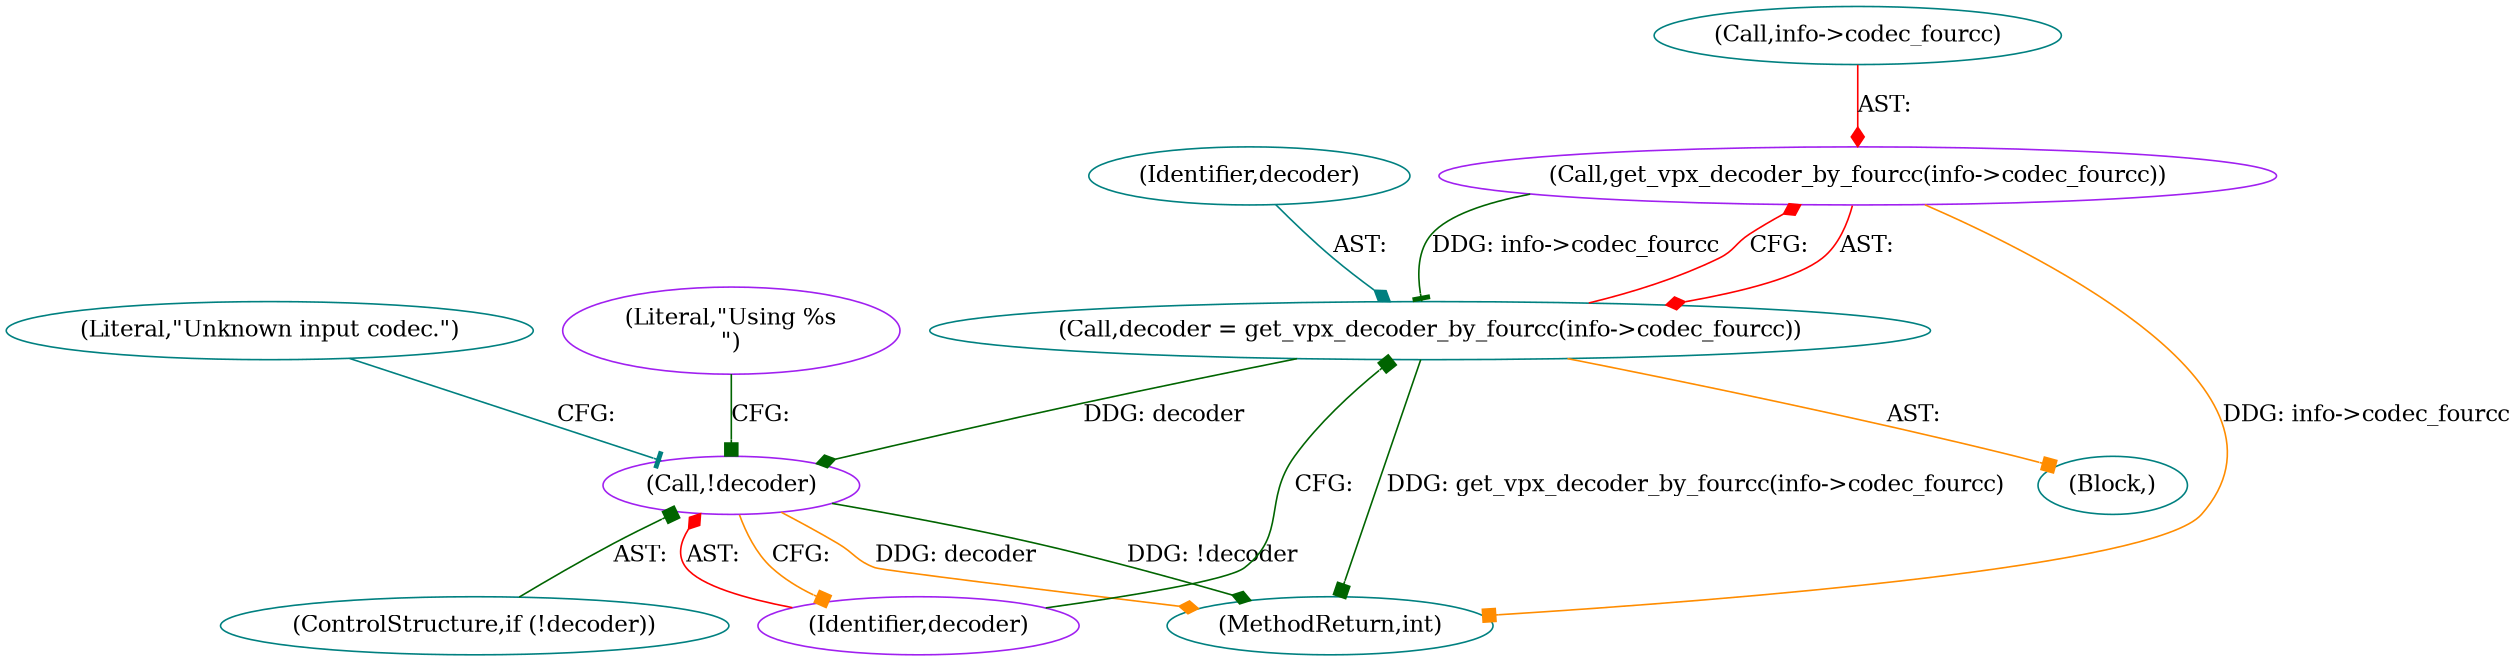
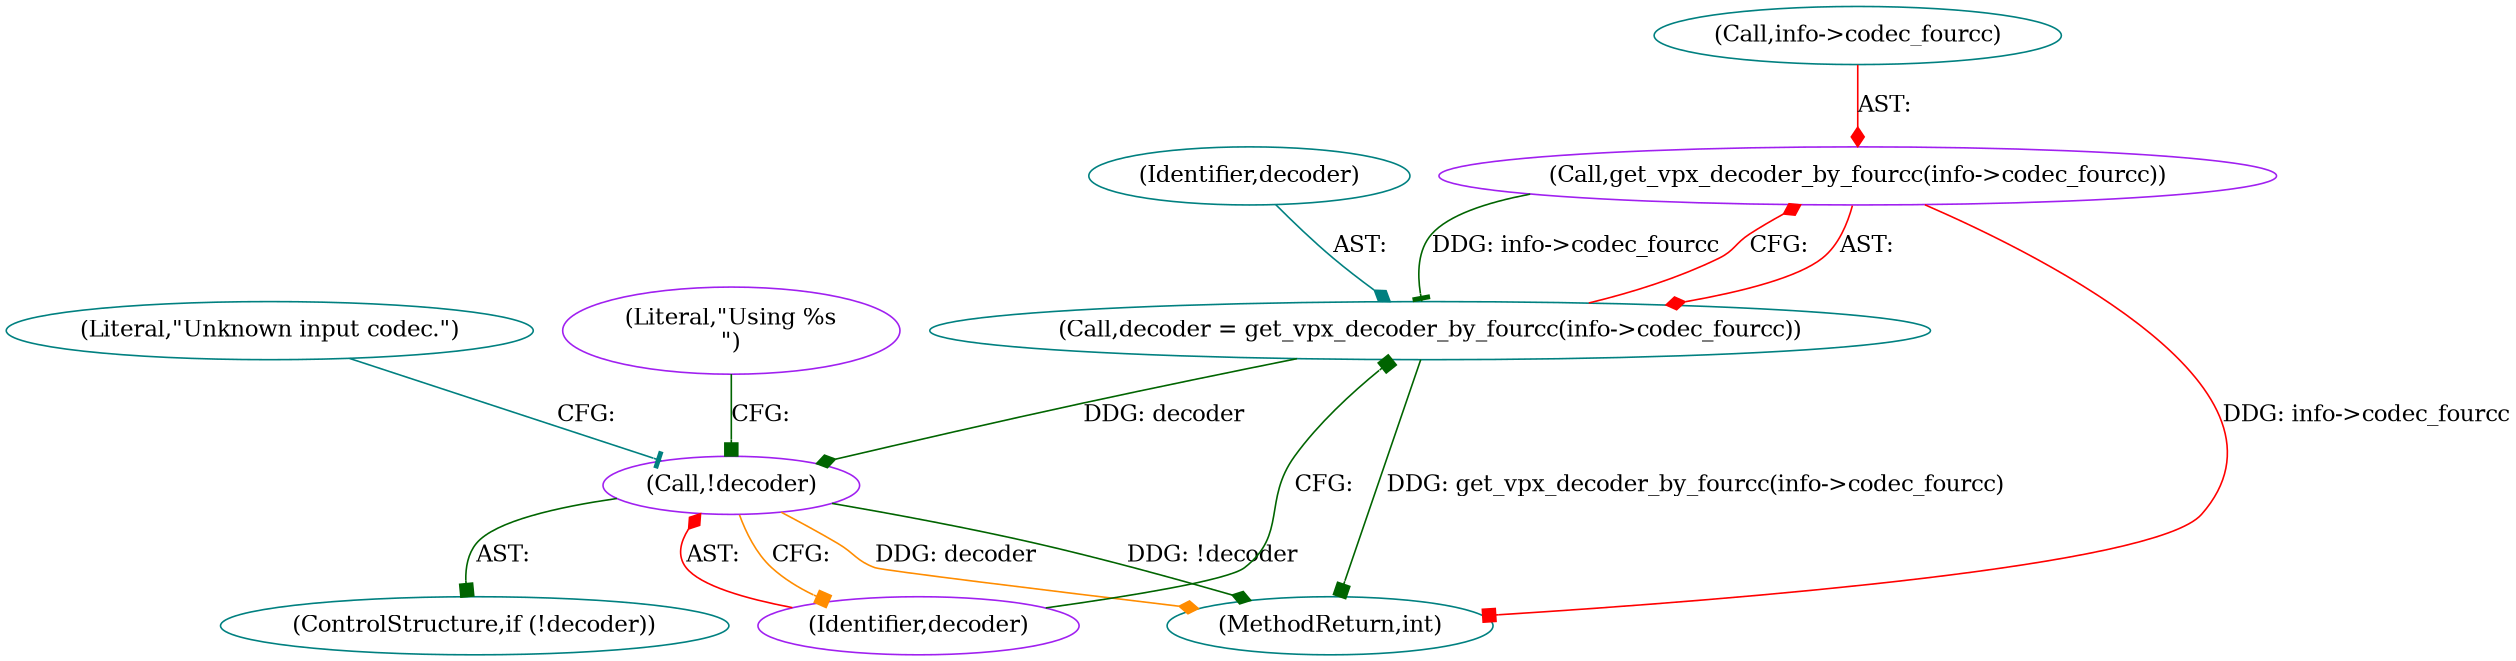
node "(Block,)": removed
edge "(Call,get_vpx_decoder_by_fourcc(info->codec_fourcc))" -> "(MethodReturn,int)": color darkorange -> red
edge "(ControlStructure,if (!decoder))" -> "(Call,!decoder)": reversed
